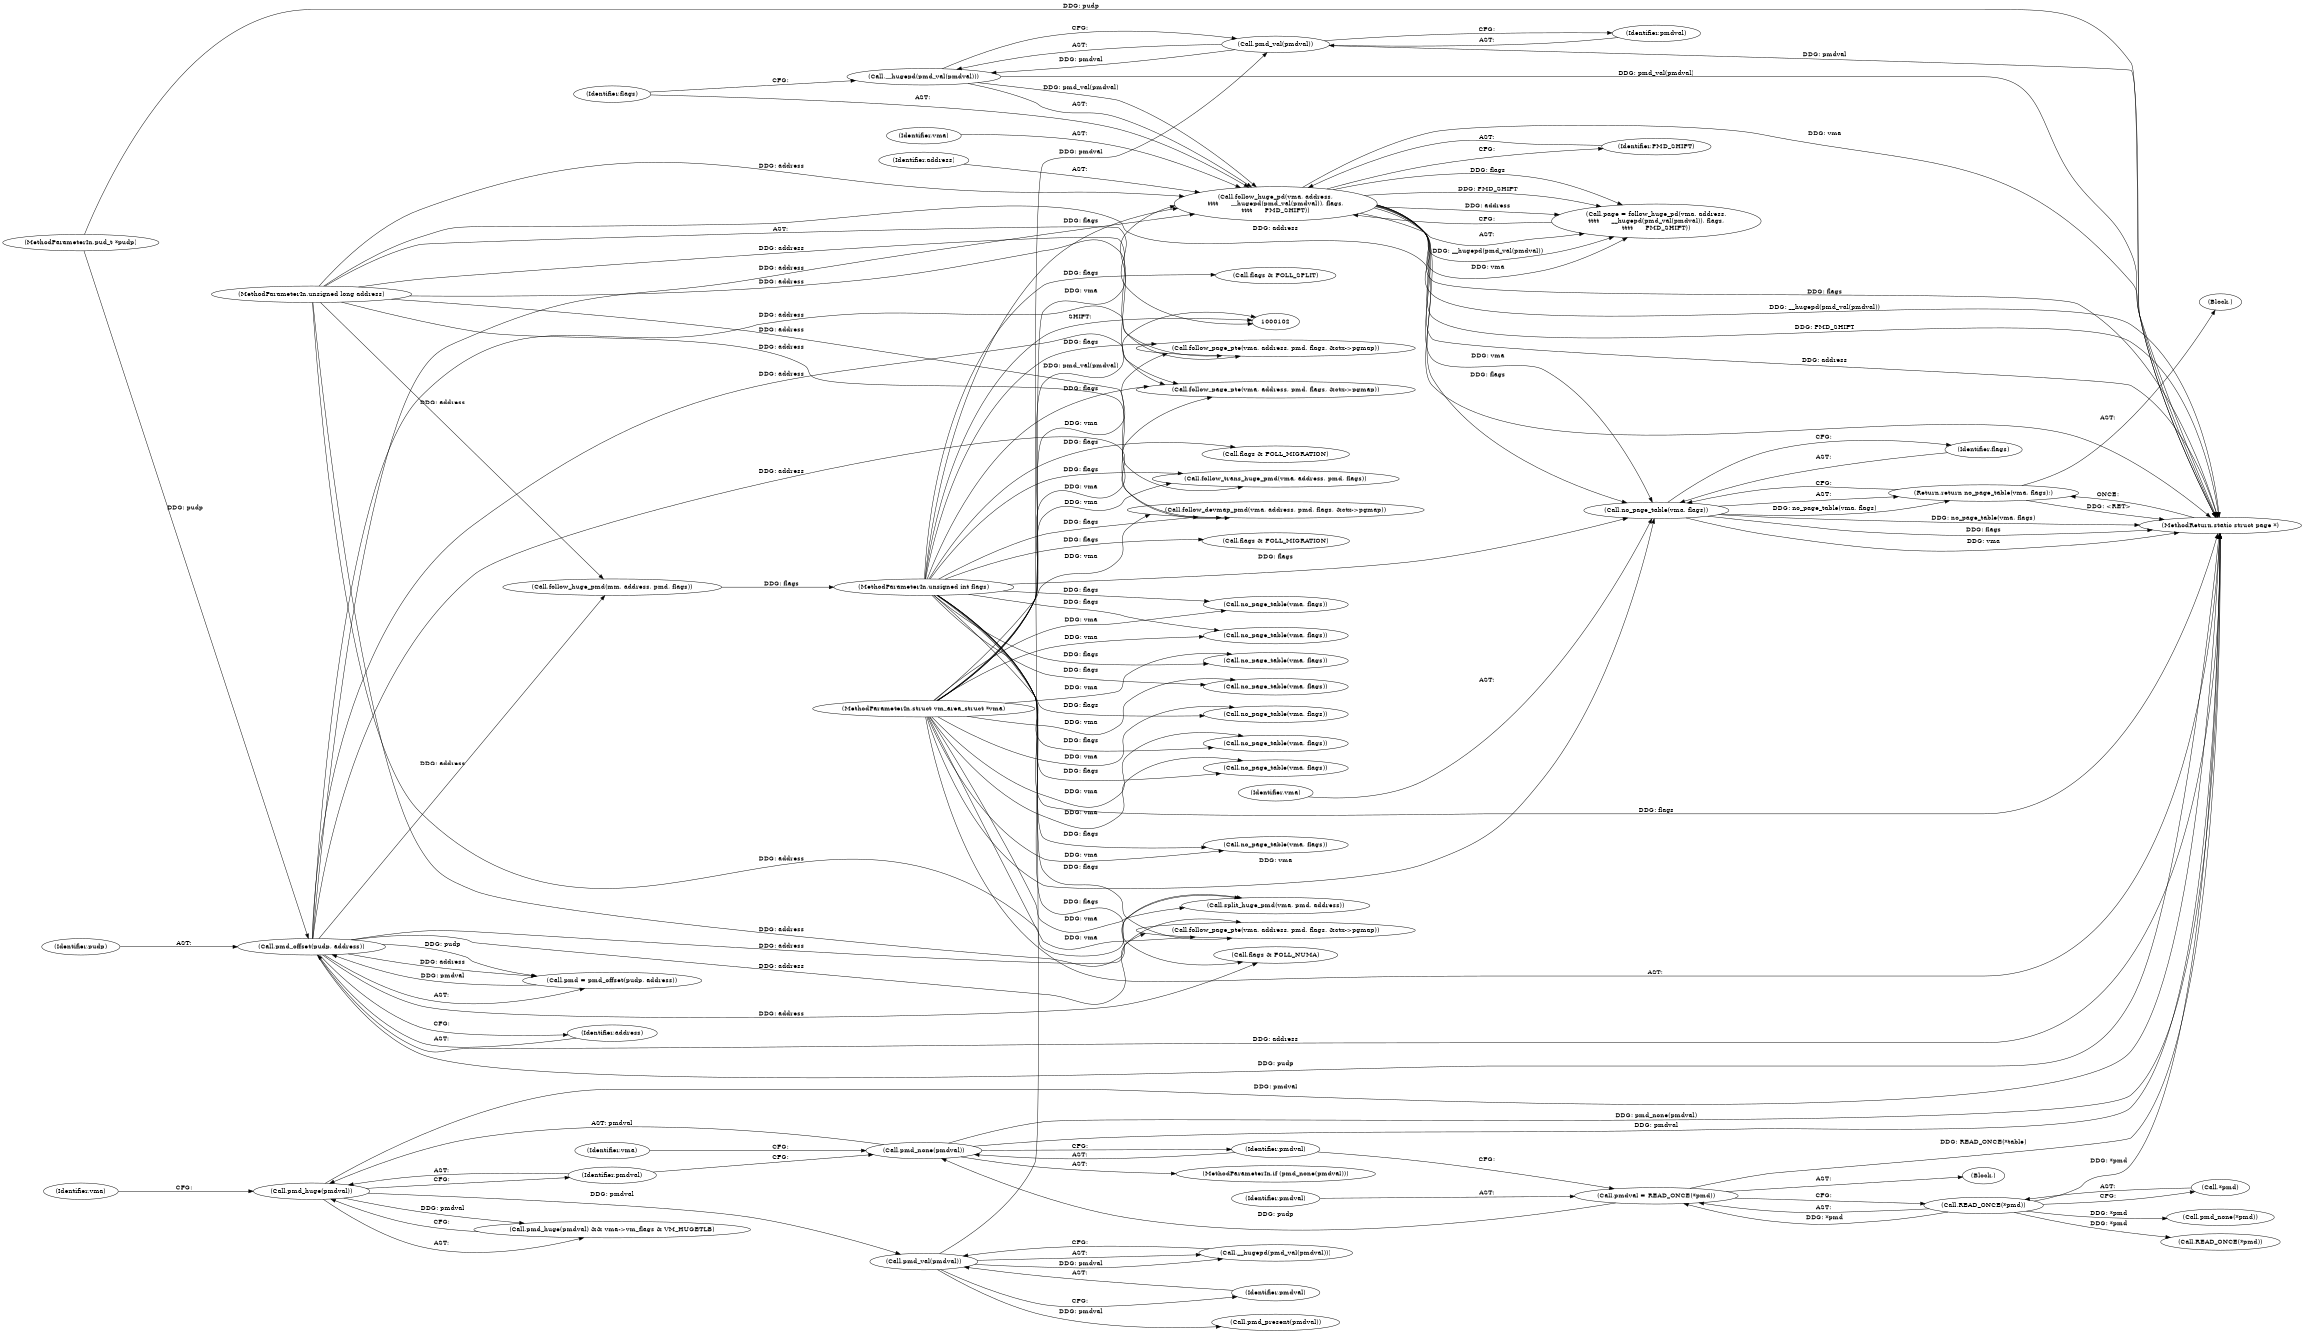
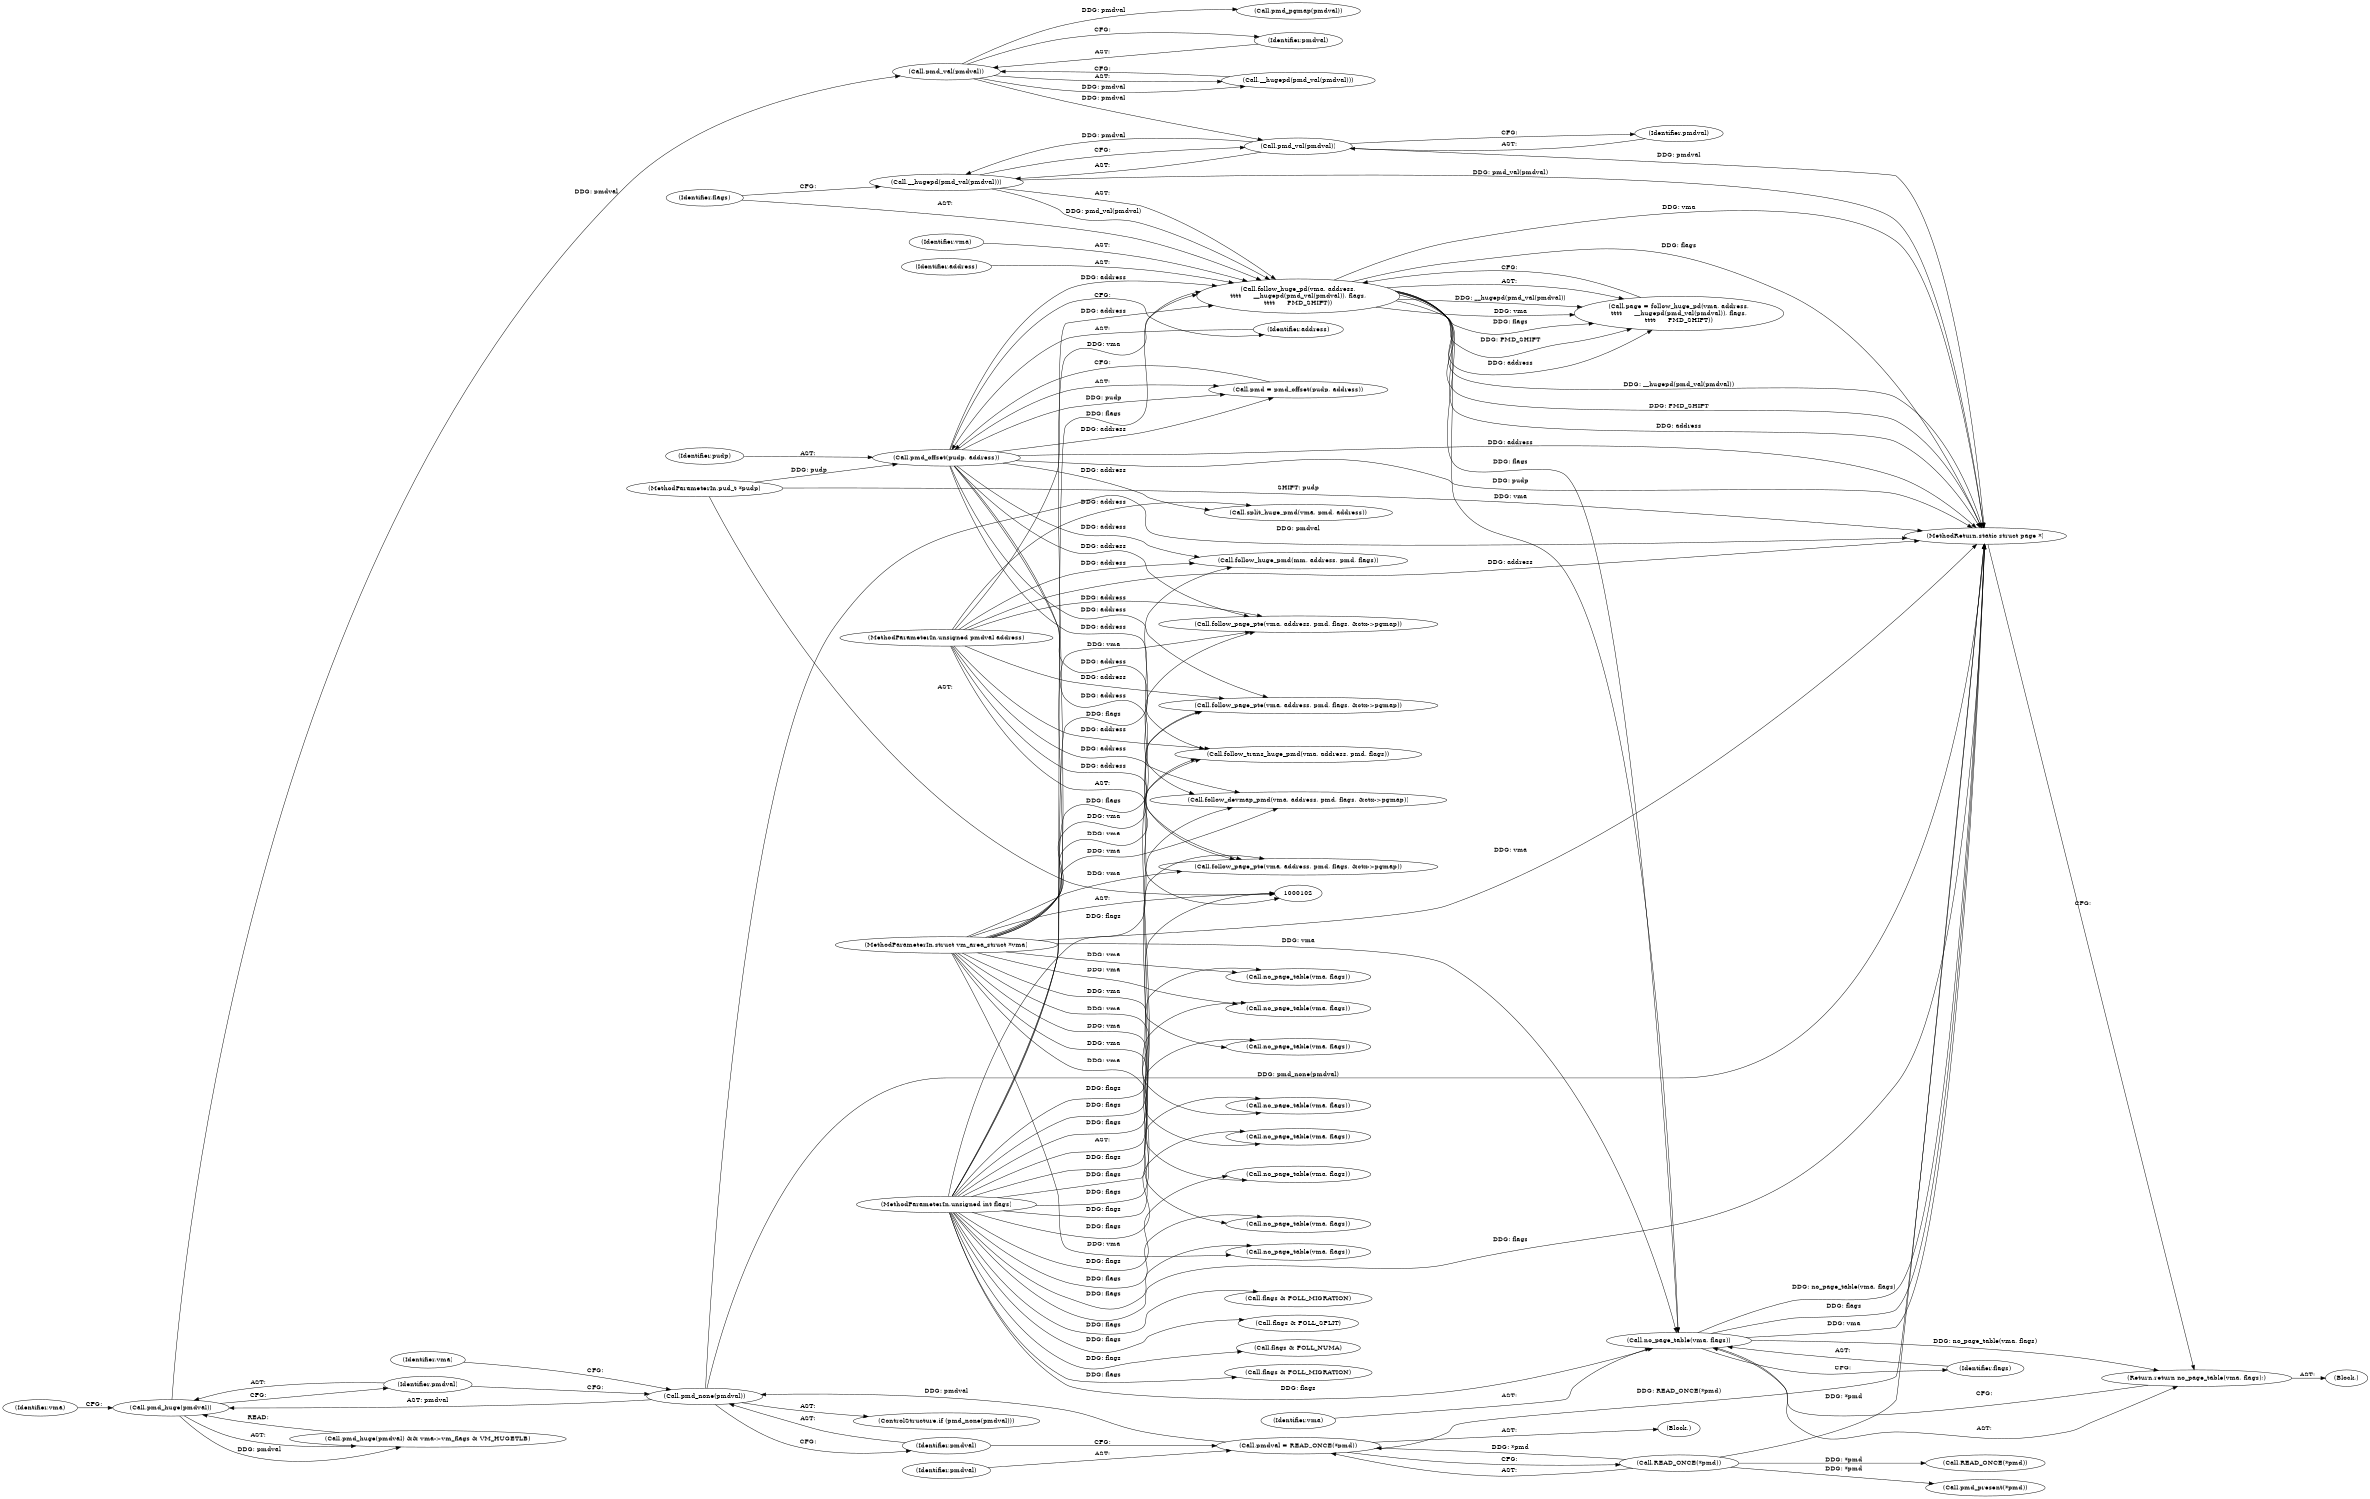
edge "(MethodParameterIn,pud_t *pudp)" -> "(MethodReturn,static struct page *)": label "DDG: pudp" -> "SHIFT: pudp"
node "(Identifier,PMD_SHIFT)": removed
node "(MethodParameterIn,unsigned long address)": label "(MethodParameterIn,unsigned long address)" -> "(MethodParameterIn,unsigned pmdval address)"
edge "(MethodParameterIn,unsigned int flags)" -> "1000102": label "SHIFT: " -> "AST: "
edge "(MethodParameterIn,struct vm_area_struct *vma)" -> "1000102": label "DDG: pmd_val(pmdval)" -> "AST: "
edge "(MethodReturn,static struct page *)" -> "(Return,return no_page_table(vma, flags);)": label "ONCE: " -> "CFG: "
edge "(Return,return no_page_table(vma, flags);)" -> "(MethodReturn,static struct page *)": removed, label "DDG: <RET>"
edge "(Call,follow_huge_pmd(mm, address, pmd, flags))" -> "(MethodParameterIn,unsigned int flags)": reversed
edge "(MethodParameterIn,pud_t *pudp)" -> "1000102": added, label "AST:"
edge "(MethodParameterIn,struct vm_area_struct *vma)" -> "(Call,split_huge_pmd(vma, pmd, address))": removed, label "DDG: vma"
edge "(MethodParameterIn,struct vm_area_struct *vma)" -> "(MethodReturn,static struct page *)": label "AST: " -> "DDG: vma"
edge "(Call,pmd = pmd_offset(pudp, address))" -> "(Call,pmd_offset(pudp, address))": label "DDG: pmdval" -> "CFG: "
edge "(Call,pmd_offset(pudp, address))" -> "(Call,flags & FOLL_NUMA)": now "(Call,pmd_offset(pudp, address))" -> "(Call,follow_trans_huge_pmd(vma, address, pmd, flags))"
edge "(Call,pmd_huge(pmdval))" -> "(MethodReturn,static struct page *)": removed, label "DDG: pmdval"
edge "(Call,pmdval = READ_ONCE(*pmd))" -> "(MethodReturn,static struct page *)": label "DDG: READ_ONCE(*table)" -> "DDG: READ_ONCE(*pmd)"
node "(MethodParameterIn,if (pmd_none(pmdval)))": label "(MethodParameterIn,if (pmd_none(pmdval)))" -> "(ControlStructure,if (pmd_none(pmdval)))"
node "(Call,*pmd)": removed
edge "(Call,pmdval = READ_ONCE(*pmd))" -> "(Call,pmd_none(pmdval))": label "DDG: pudp" -> "DDG: pmdval"
node "(Call,pmd_none(*pmd))": label "(Call,pmd_none(*pmd))" -> "(Call,pmd_present(*pmd))"
edge "(Call,pmd_huge(pmdval) && vma->vm_flags & VM_HUGETLB)" -> "(Call,pmd_huge(pmdval))": label "CFG: " -> "READ: "
node "(Call,pmd_present(pmdval))": label "(Call,pmd_present(pmdval))" -> "(Call,pmd_pgmap(pmdval))"
